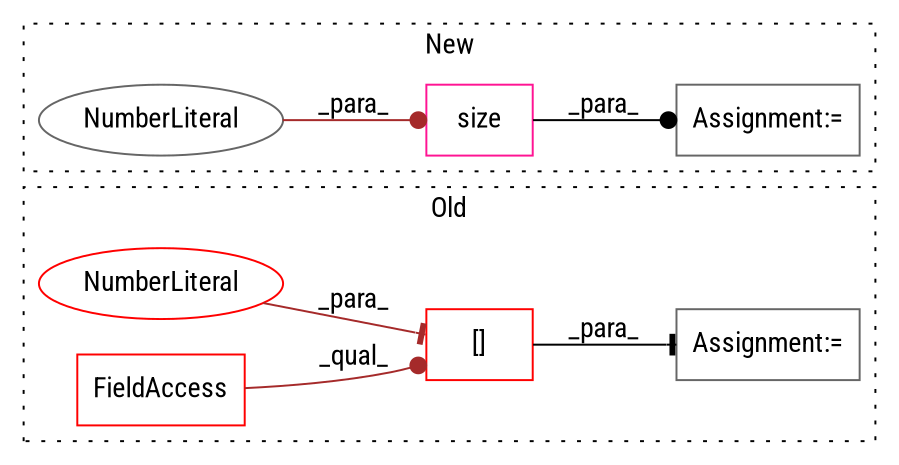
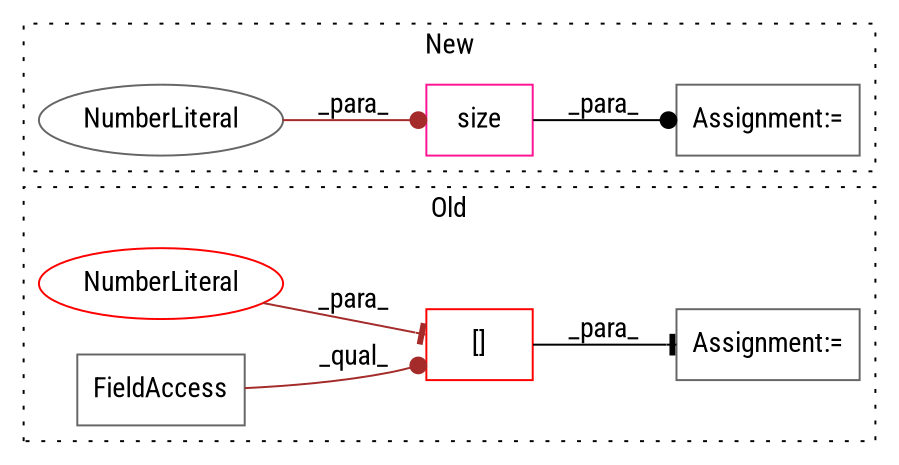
node "FieldAccess": color red -> gray40
